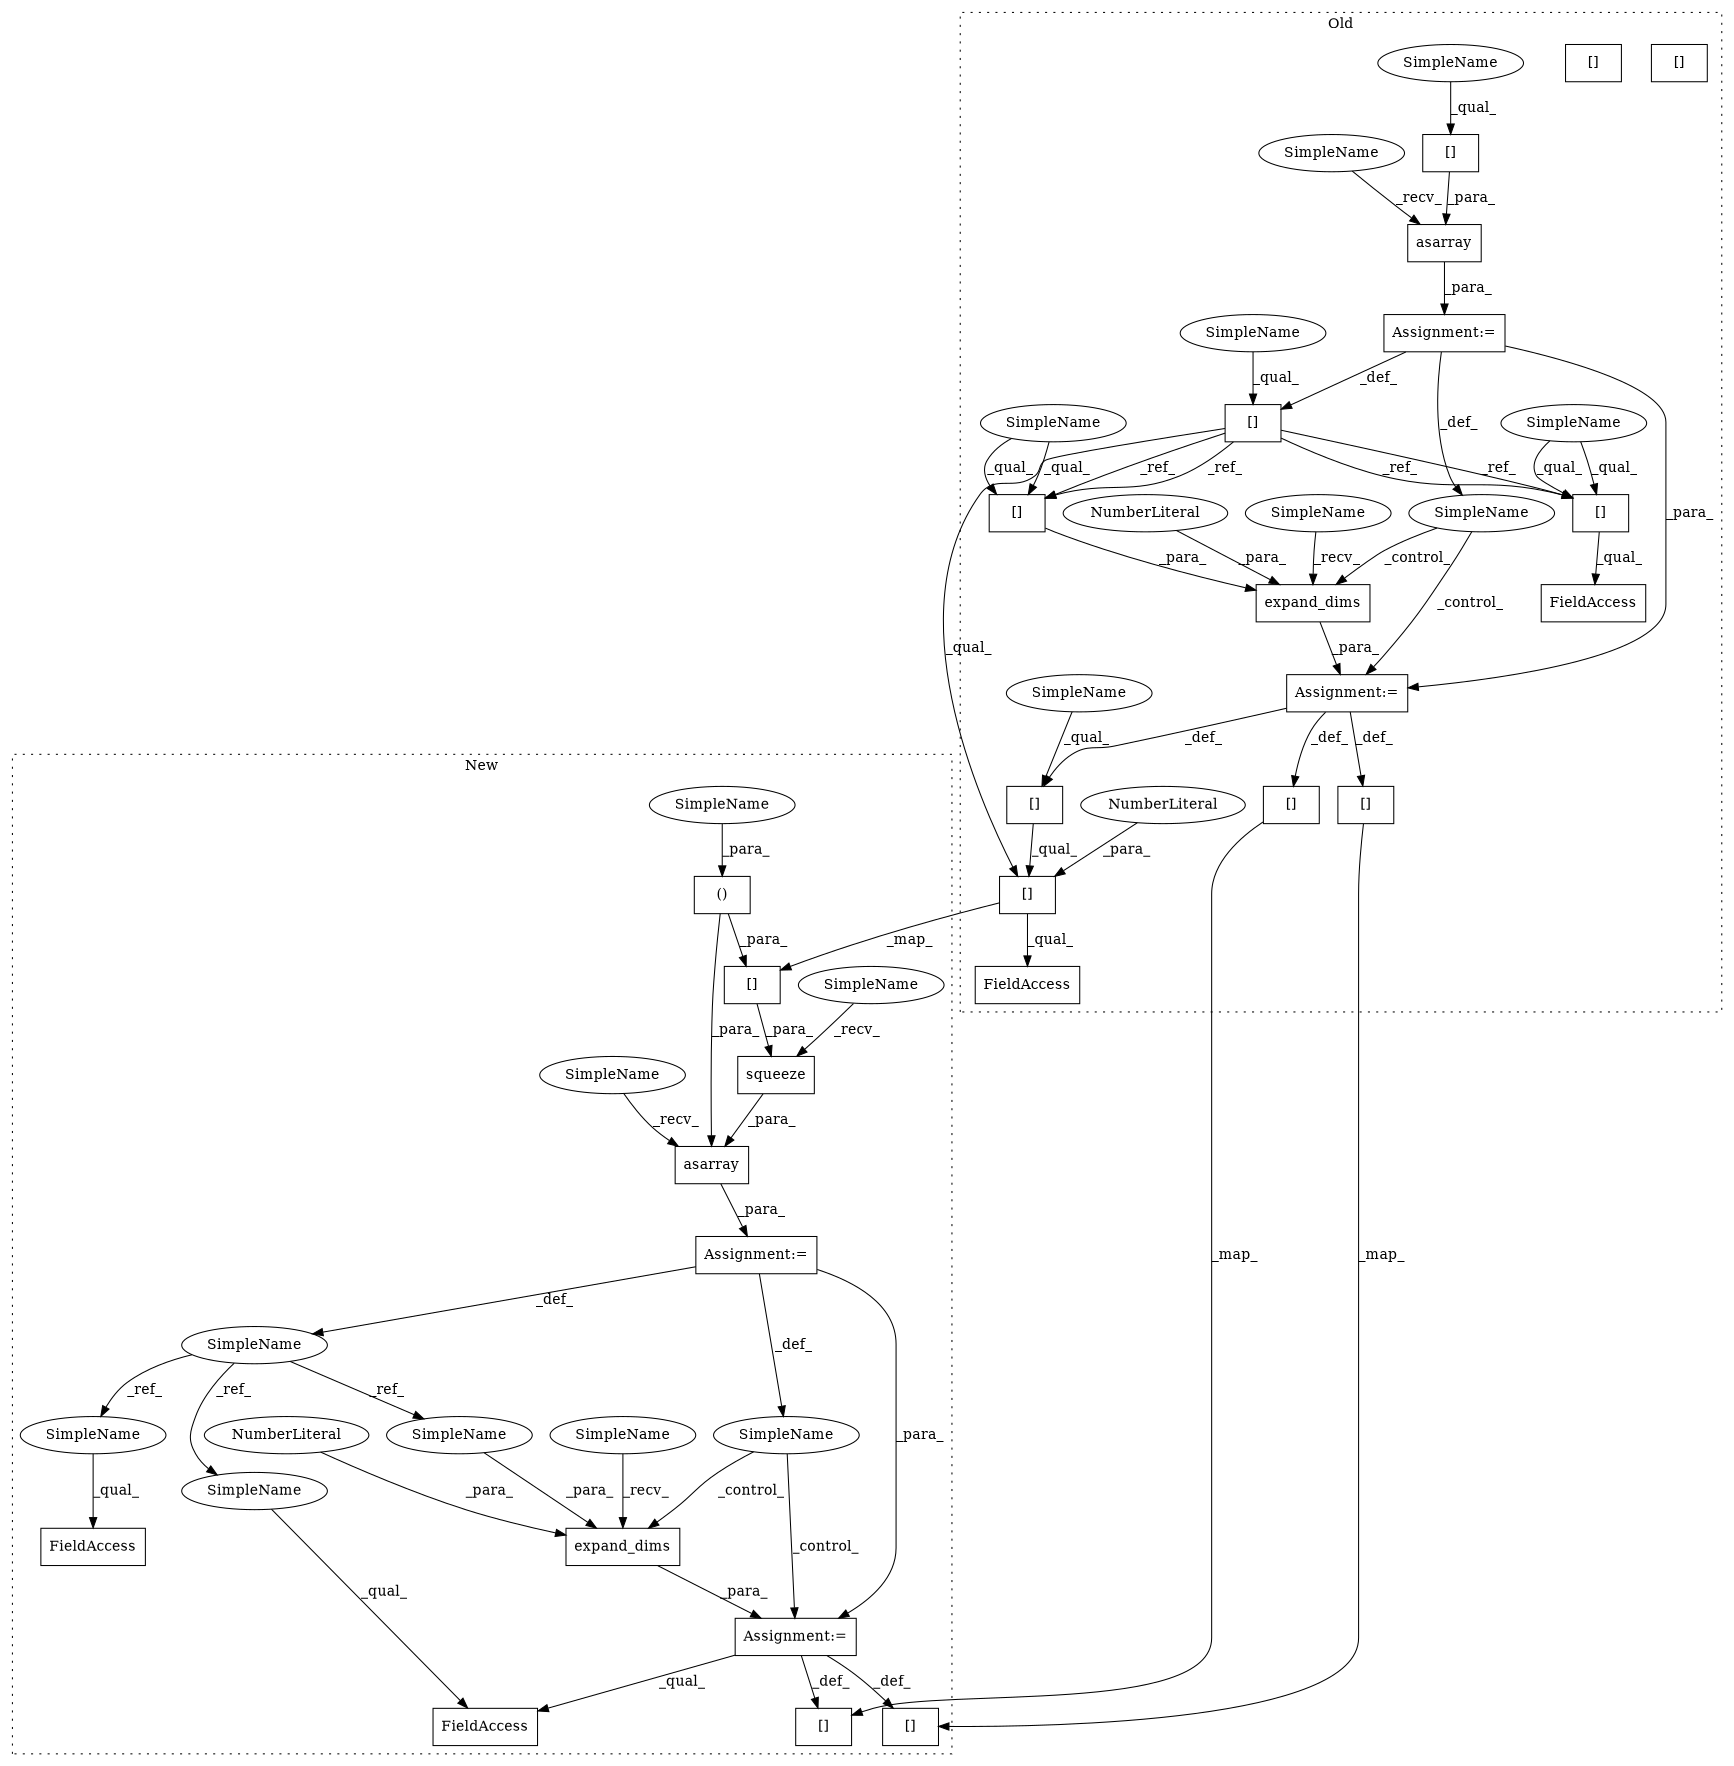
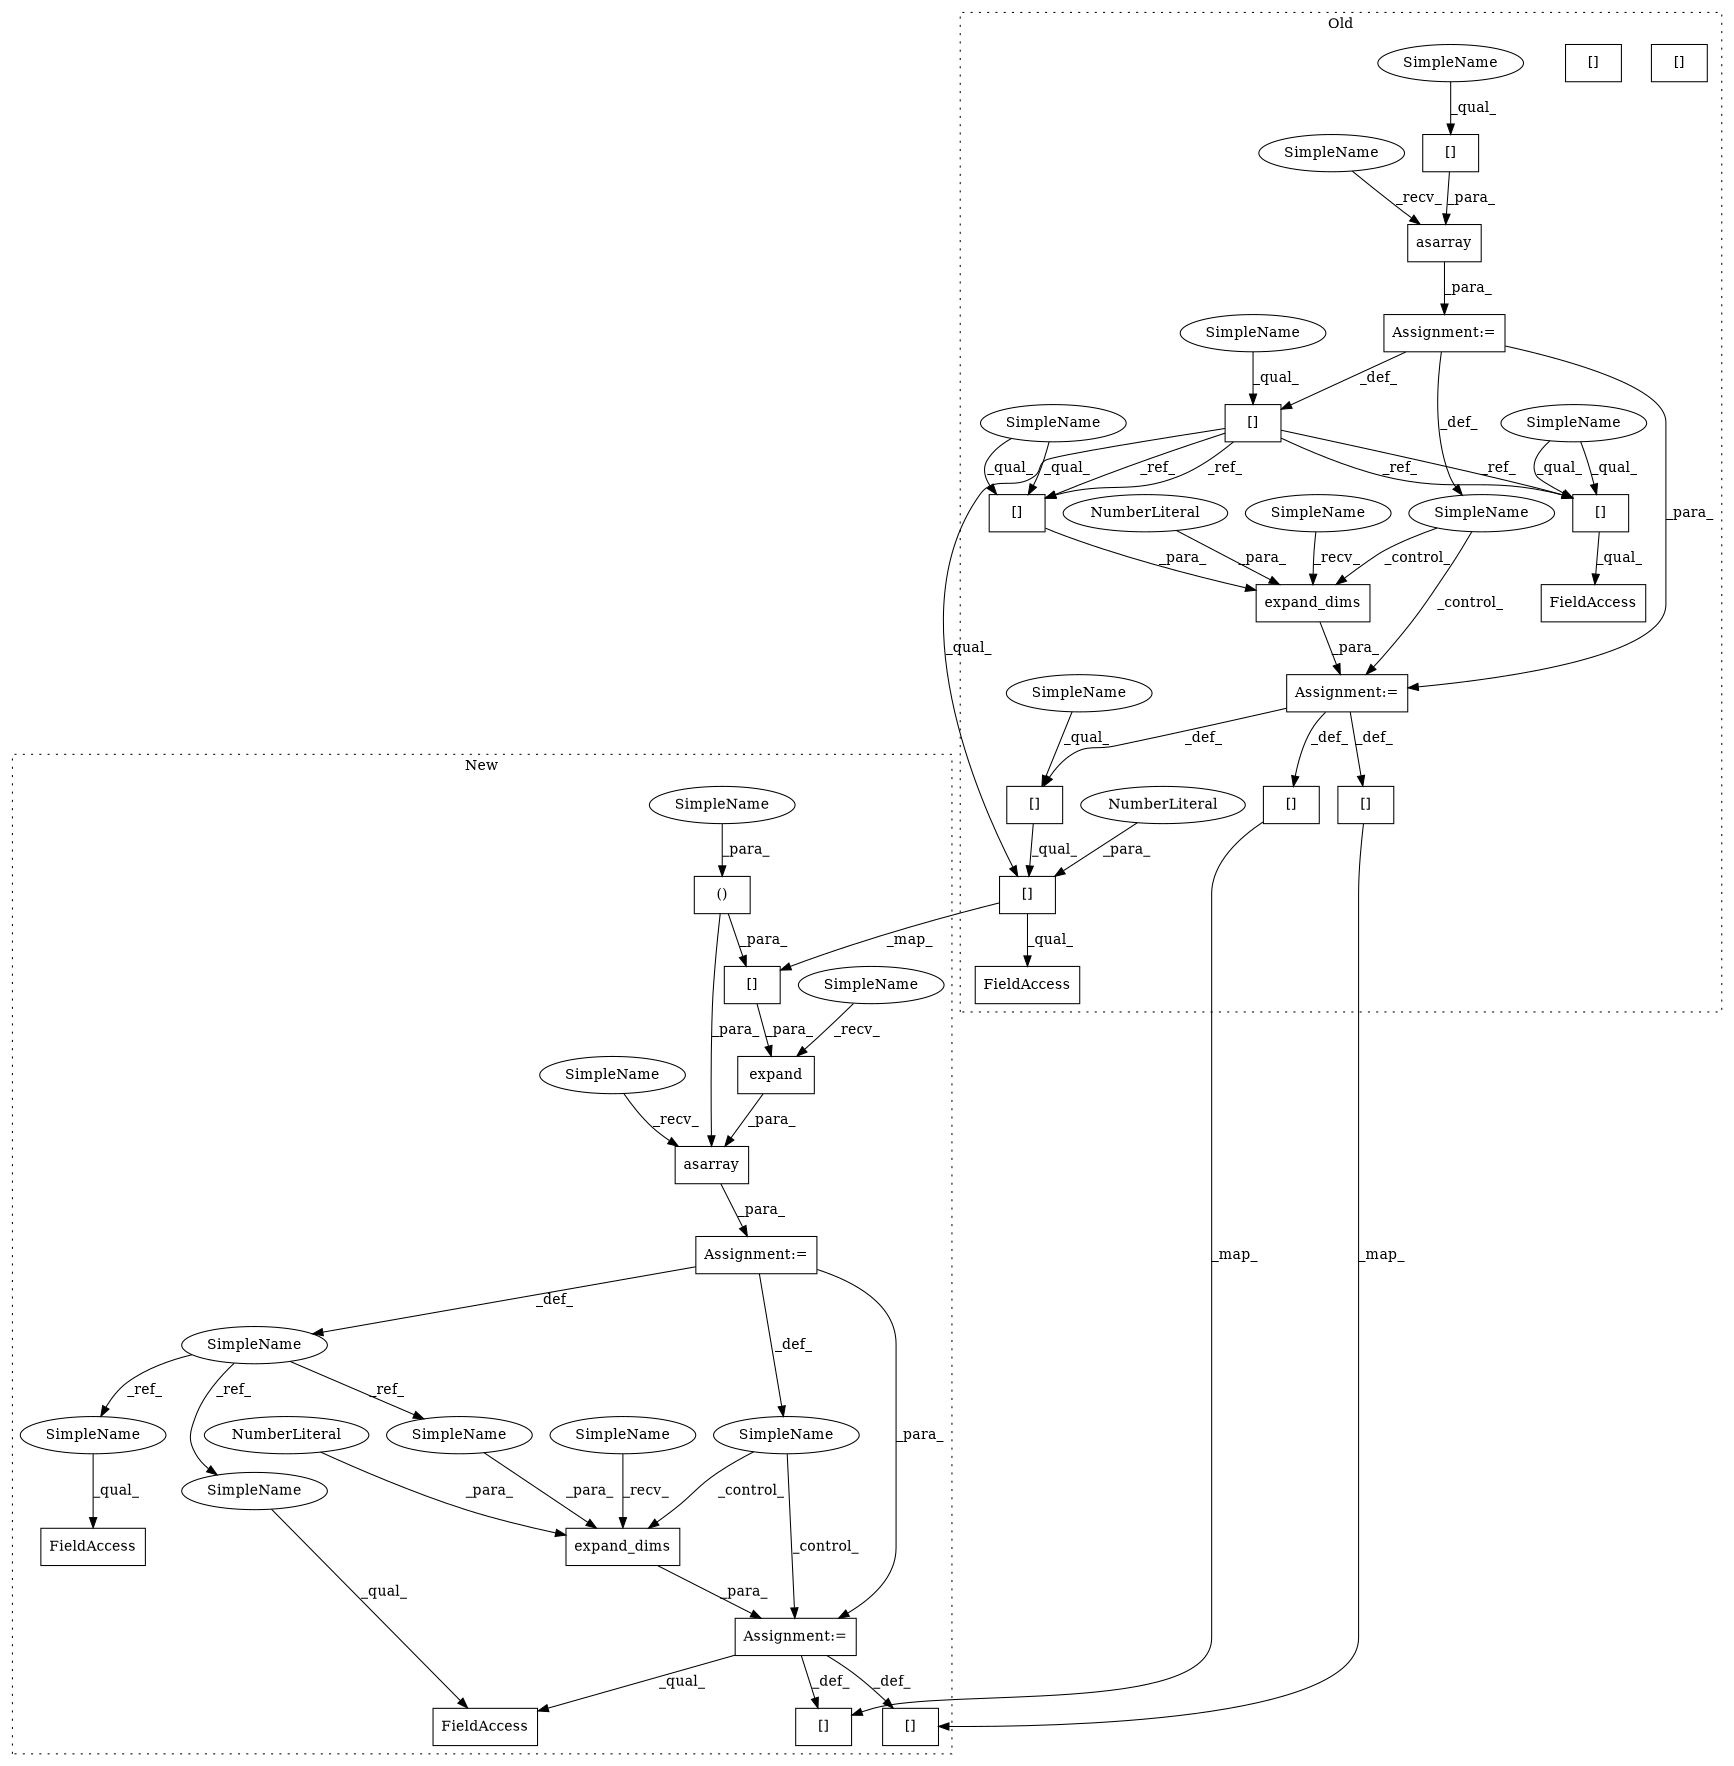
node "squeeze": label "squeeze" -> "expand"
